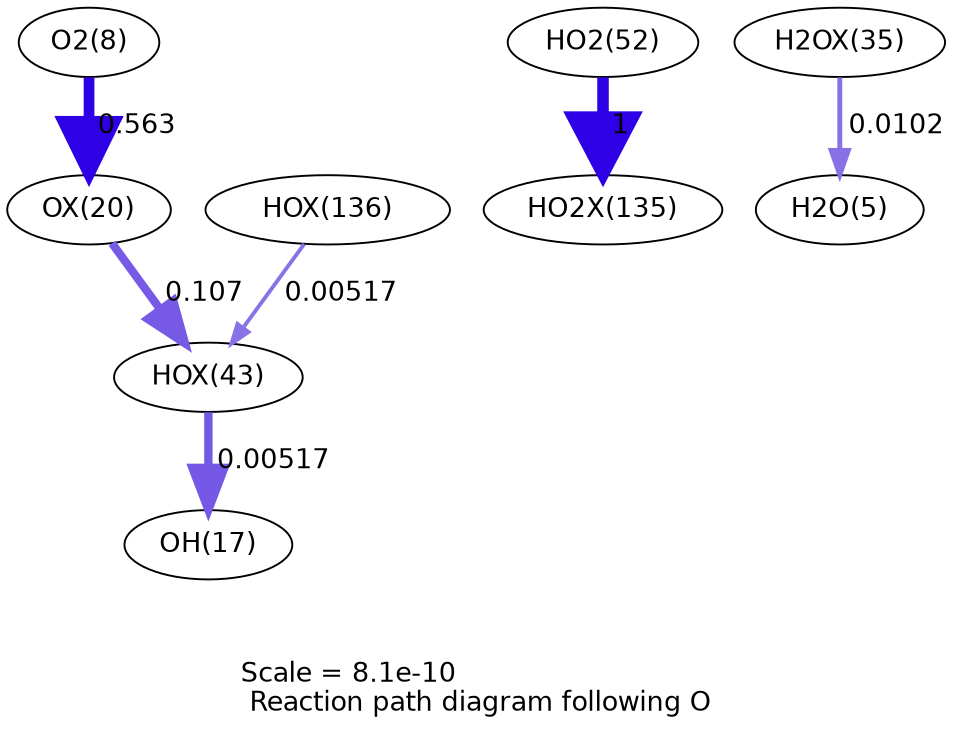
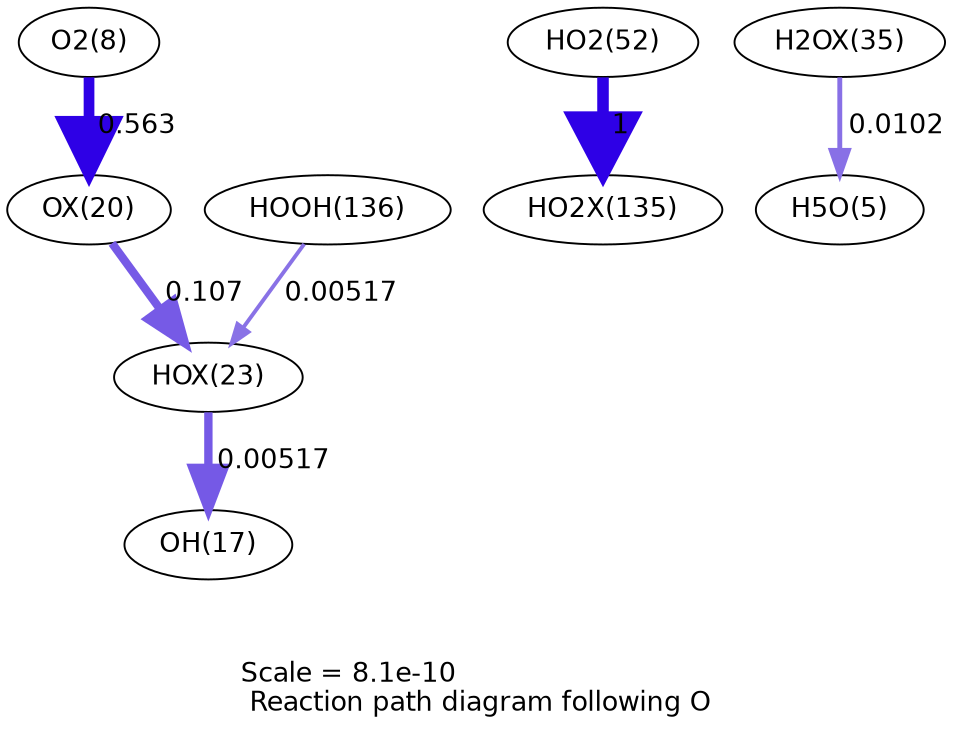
node "HOX(136)": label "HOX(136)" -> "HOOH(136)"
node "H2O(5)": label "H2O(5)" -> "H5O(5)"
node "HOX(43)": label "HOX(43)" -> "HOX(23)"
